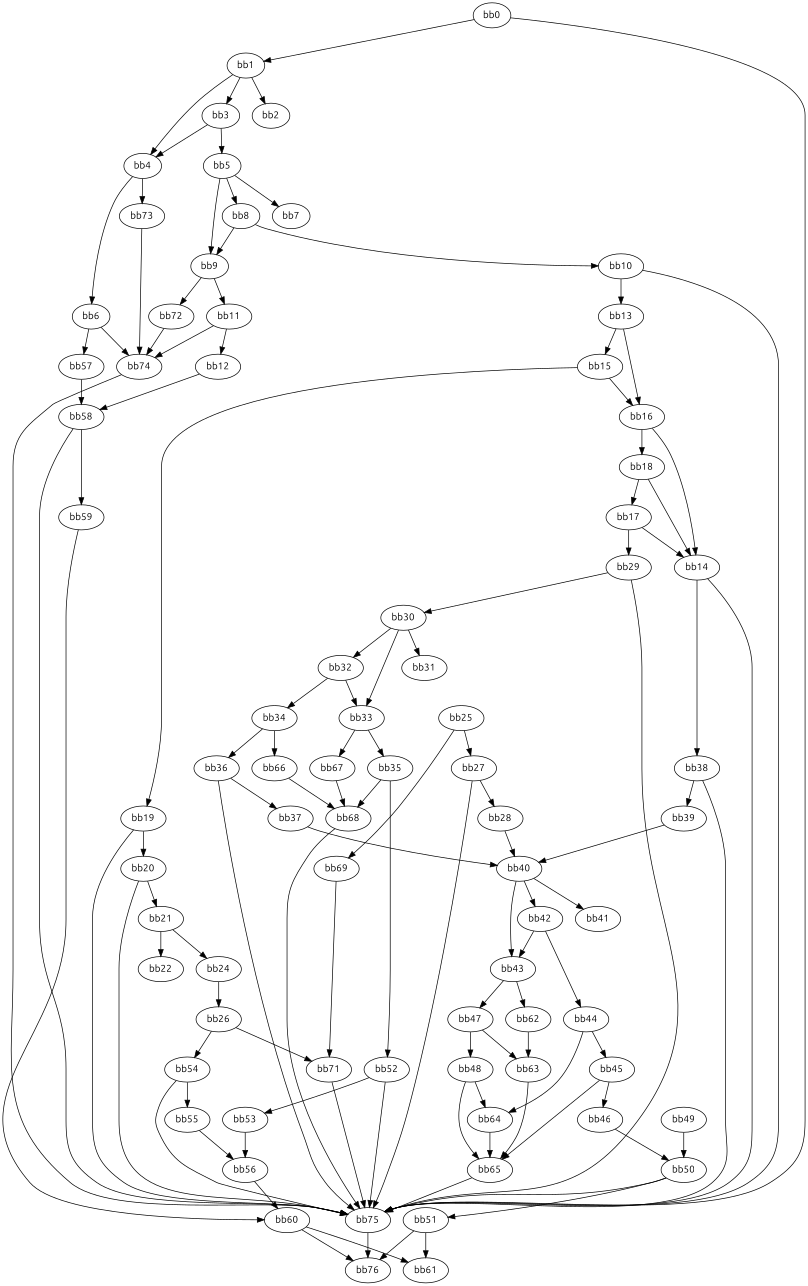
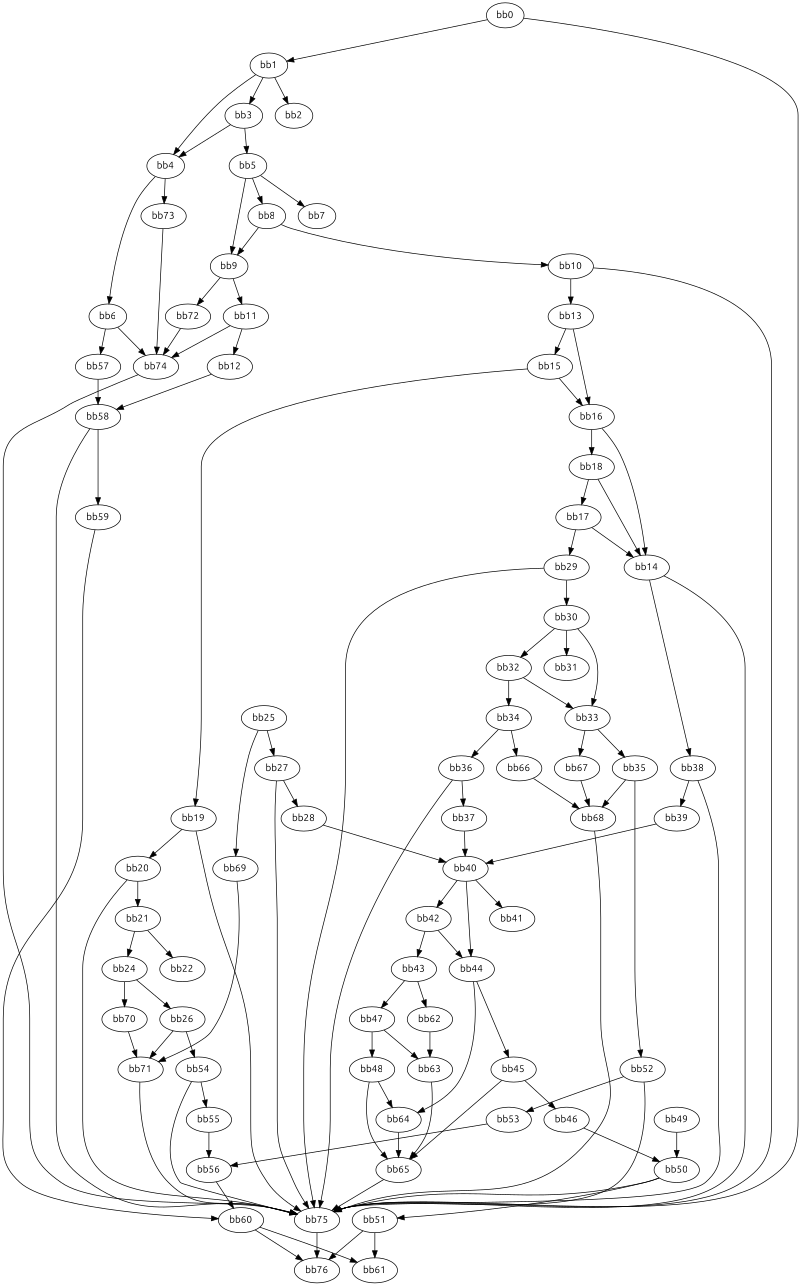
edge "bb40" -> "bb43": now "bb40" -> "bb44"
node "bb70": added
